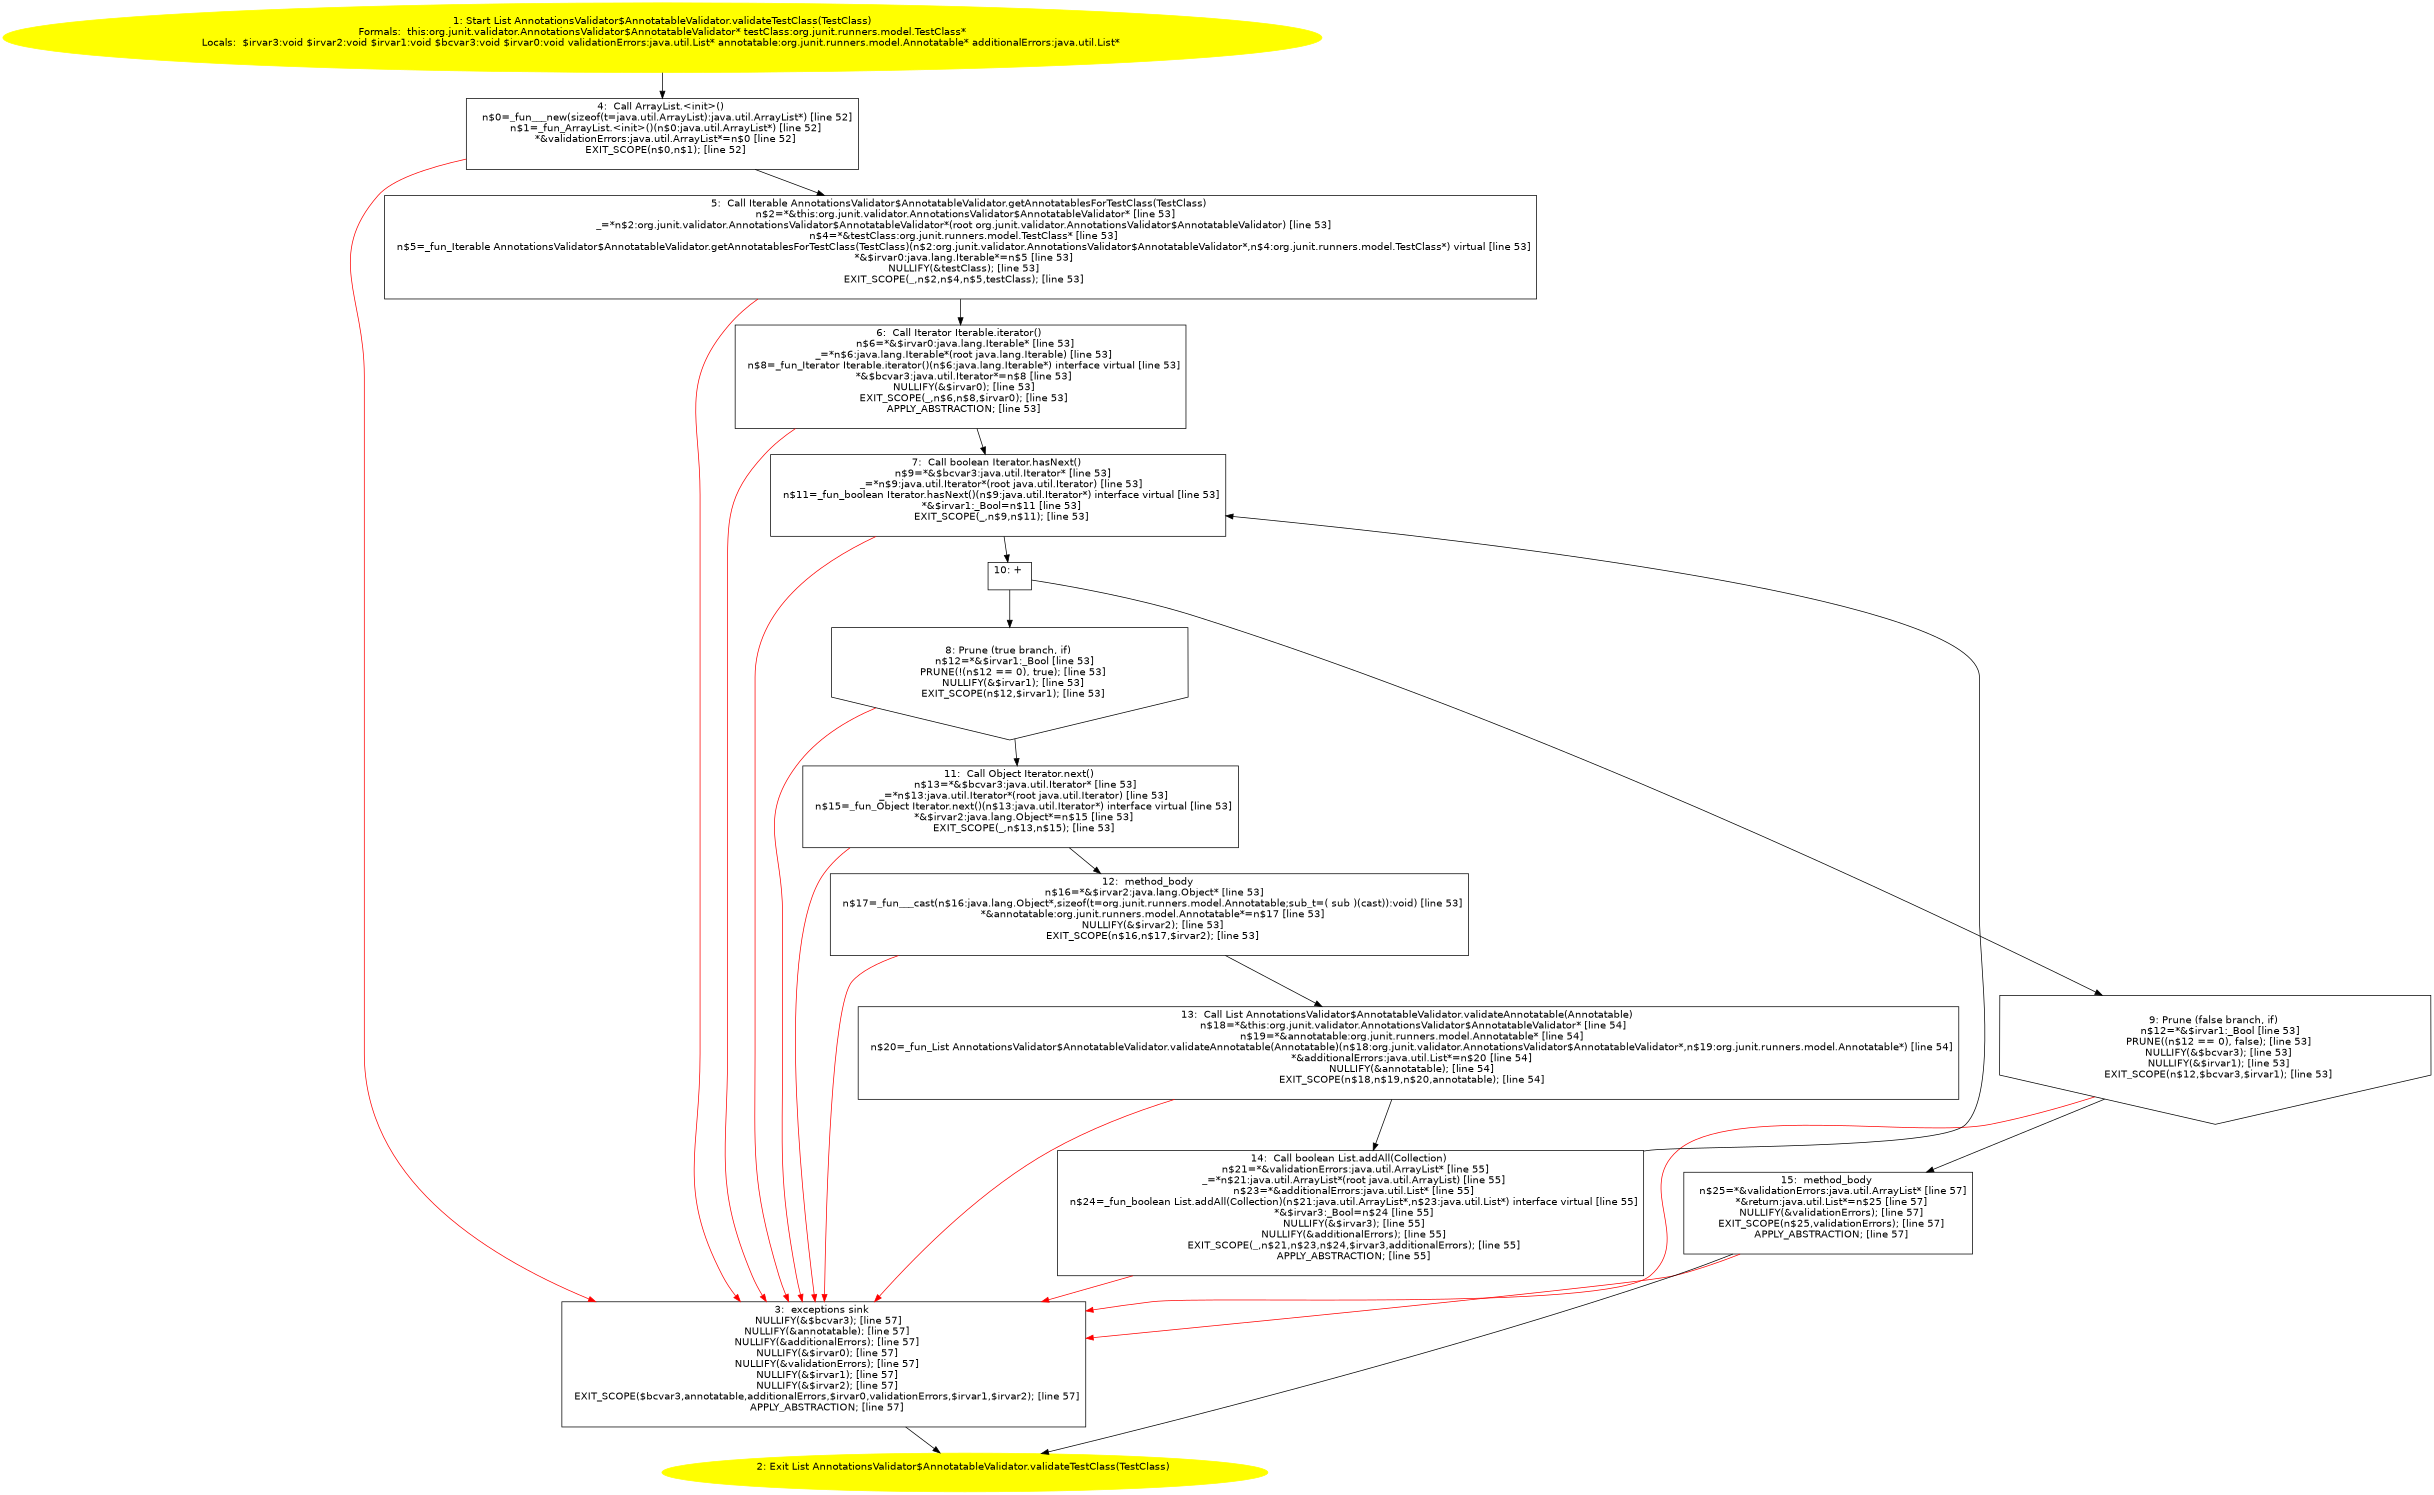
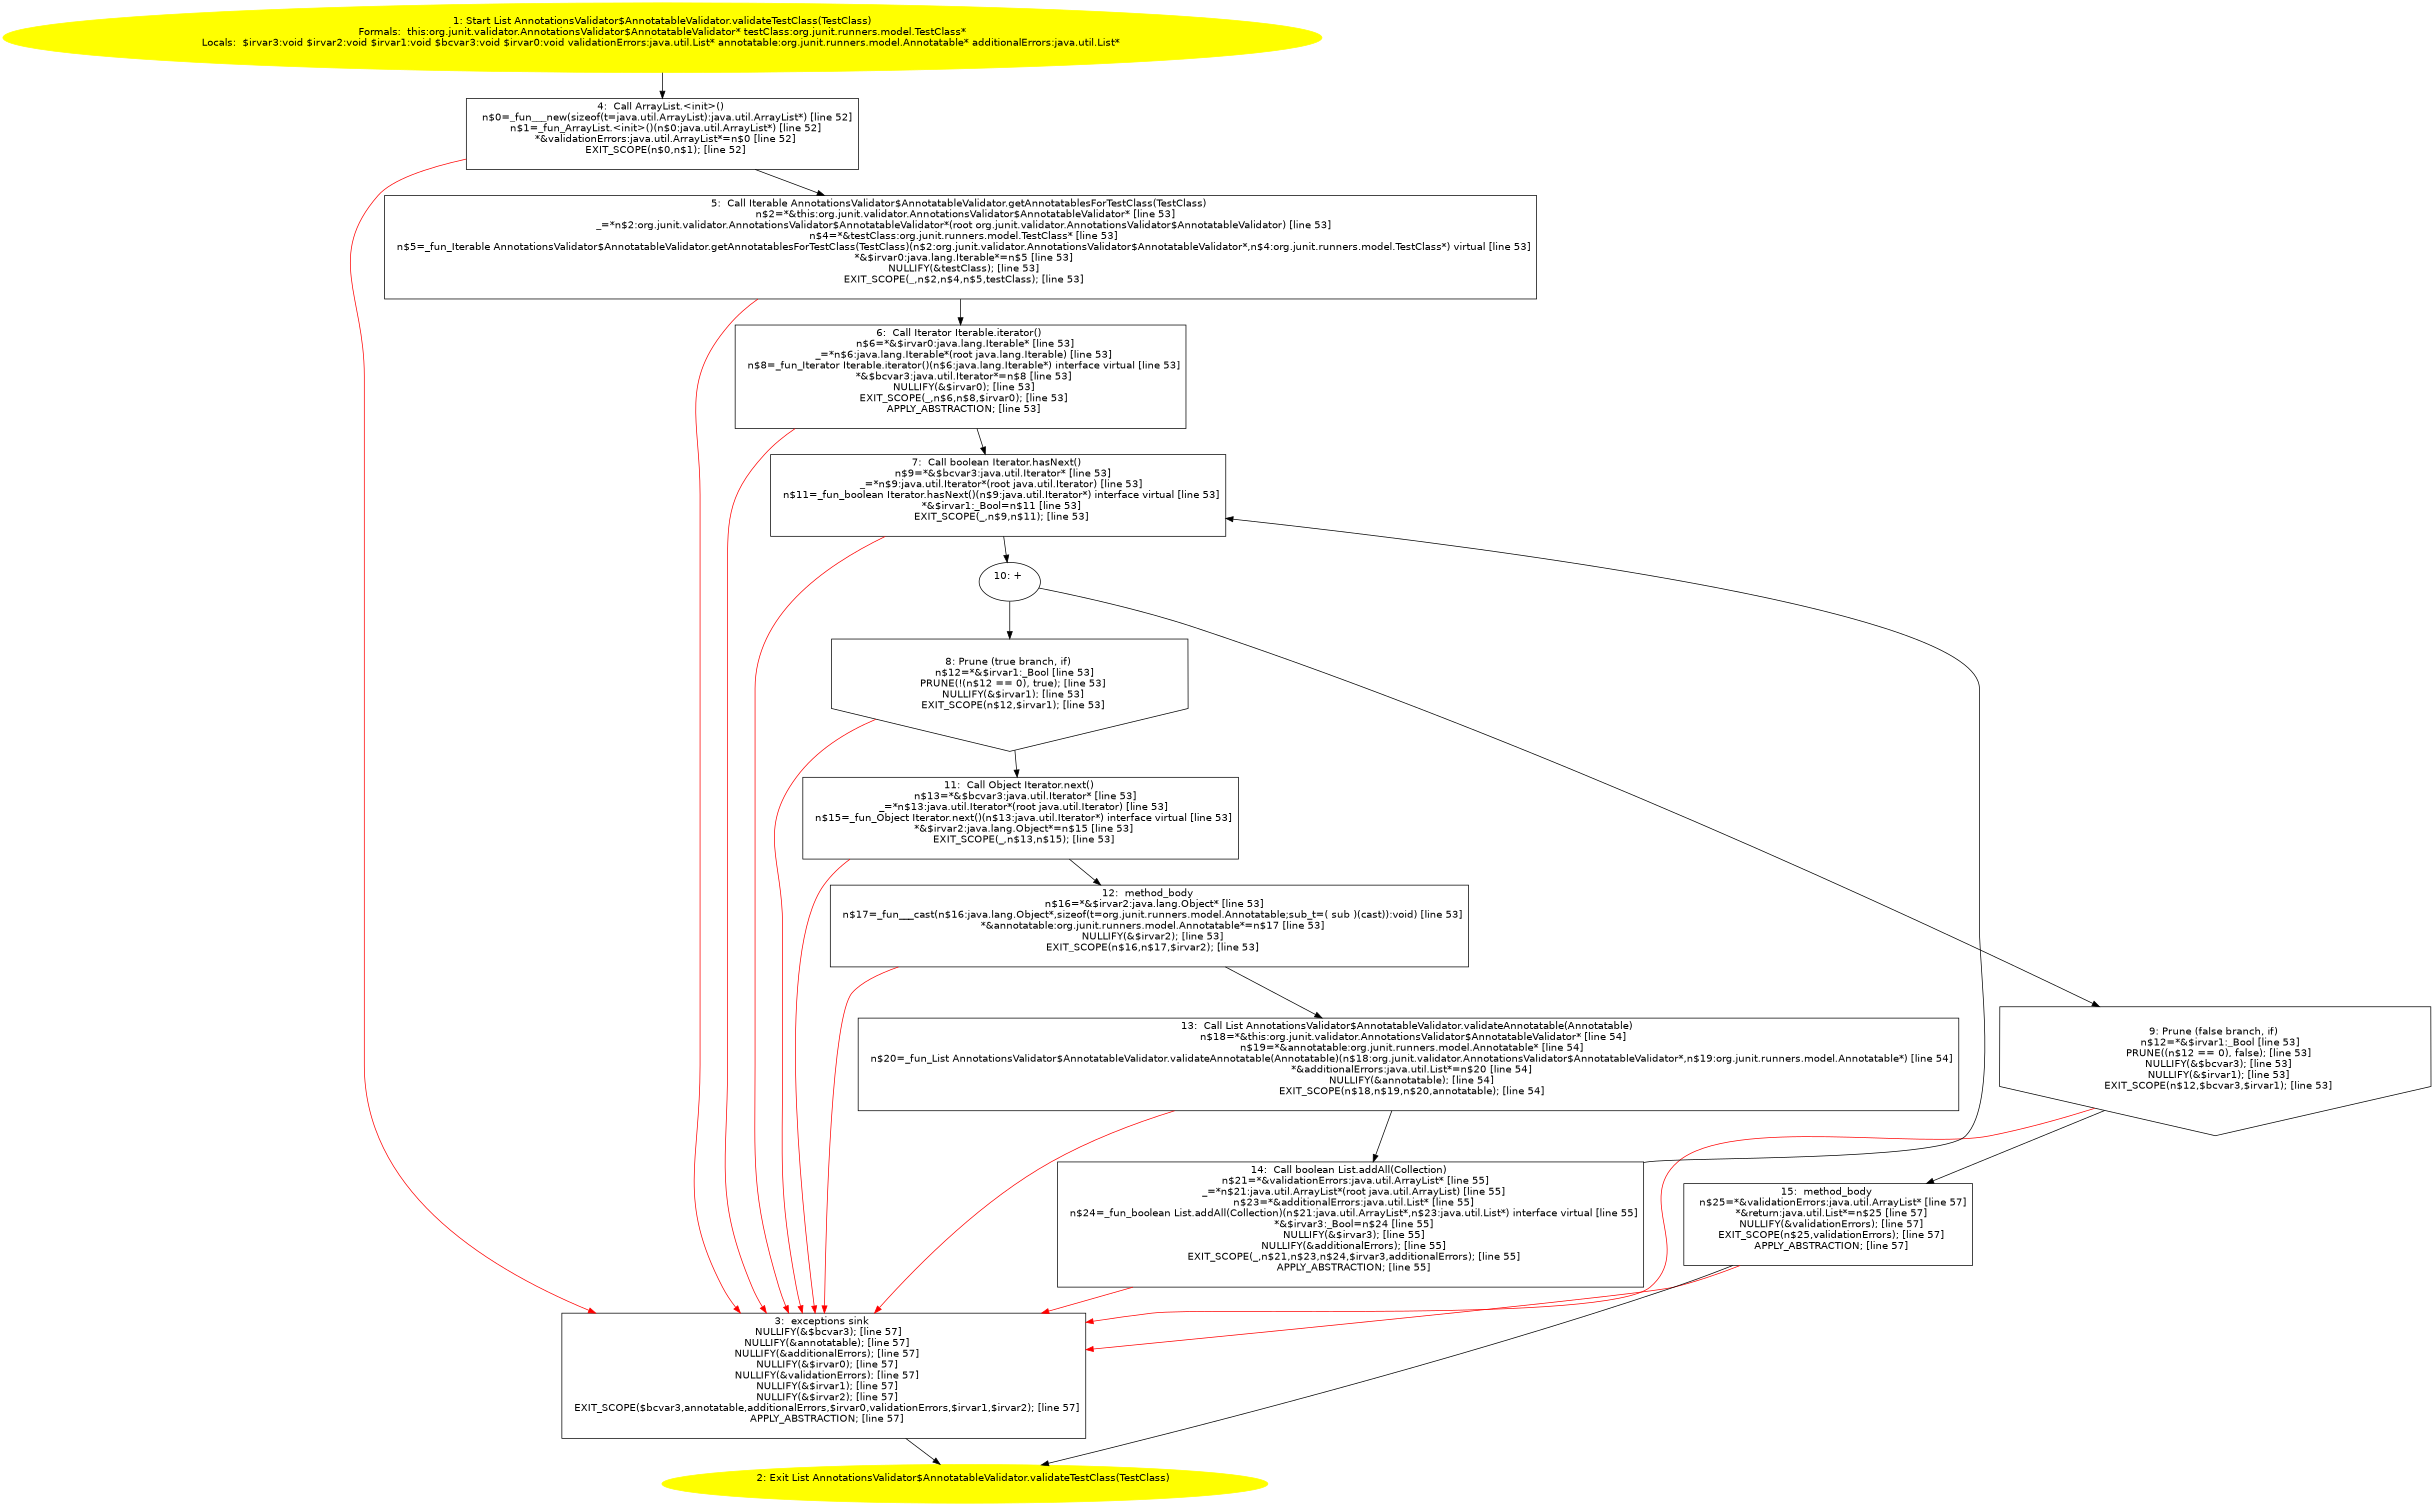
node "10: +": shape box -> ellipse
